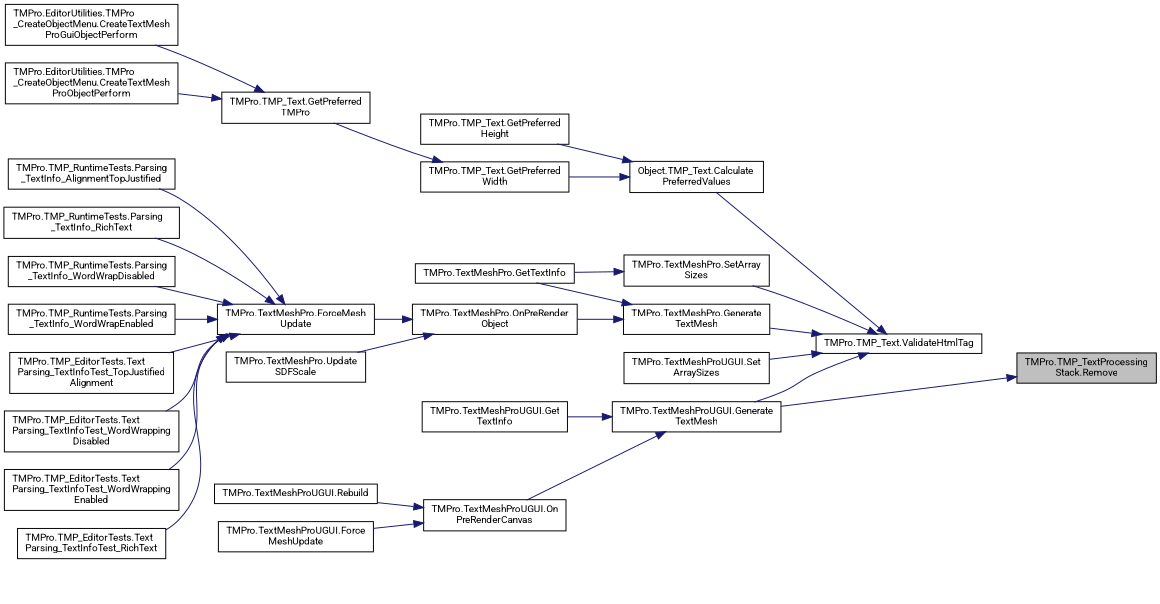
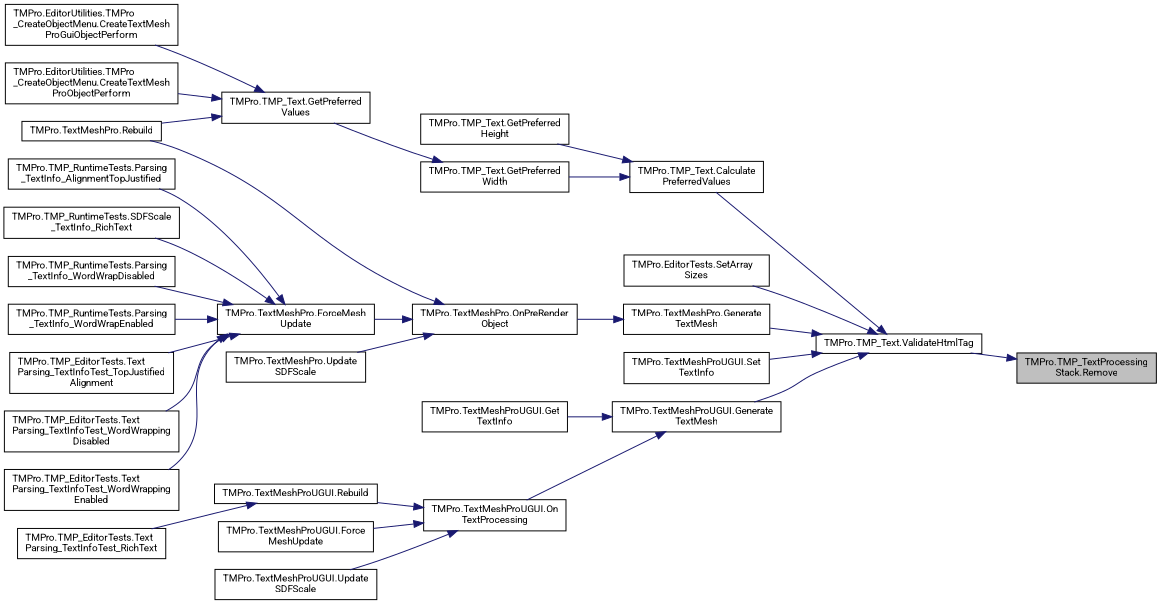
node "TMPro.TMP_Text.GetPreferred TMPro": label "TMPro.TMP_Text.GetPreferred TMPro" -> "TMPro.TMP_Text.GetPreferred Values"
node "TMPro.TextMeshPro.Rebuild": added
node "Object.TMP_Text.Calculate PreferredValues": label "Object.TMP_Text.Calculate PreferredValues" -> "TMPro.TMP_Text.Calculate PreferredValues"
node "TMPro.TMP_RuntimeTests.Parsing _TextInfo_RichText": label "TMPro.TMP_RuntimeTests.Parsing _TextInfo_RichText" -> "TMPro.TMP_RuntimeTests.SDFScale _TextInfo_RichText"
node "TMPro.TextMeshPro.SetArray Sizes": label "TMPro.TextMeshPro.SetArray Sizes" -> "TMPro.EditorTests.SetArray Sizes"
node "TMPro.TextMeshPro.GetTextInfo": removed
node "TMPro.TextMeshProUGUI.Set ArraySizes": label "TMPro.TextMeshProUGUI.Set ArraySizes" -> "TMPro.TextMeshProUGUI.Set TextInfo"
edge "TMPro.TextMeshProUGUI.Generate TextMesh" -> "TMPro.TMP_TextProcessing Stack.Remove": now "TMPro.TMP_Text.ValidateHtmlTag" -> "TMPro.TMP_TextProcessing Stack.Remove"
edge "TMPro.TMP_EditorTests.Text Parsing_TextInfoTest_RichText" -> "TMPro.TextMeshPro.ForceMesh Update": now "TMPro.TMP_EditorTests.Text Parsing_TextInfoTest_RichText" -> "TMPro.TextMeshProUGUI.Rebuild"
node "TMPro.TextMeshProUGUI.On PreRenderCanvas": label "TMPro.TextMeshProUGUI.On PreRenderCanvas" -> "TMPro.TextMeshProUGUI.On TextProcessing"
node "TMPro.TextMeshProUGUI.Update SDFScale": added
